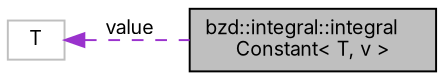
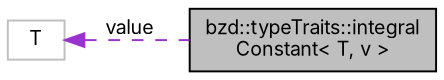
node "bzd::integral::integral Constant< T, v >": label "bzd::integral::integral Constant< T, v >" -> "bzd::typeTraits::integral Constant< T, v >"
